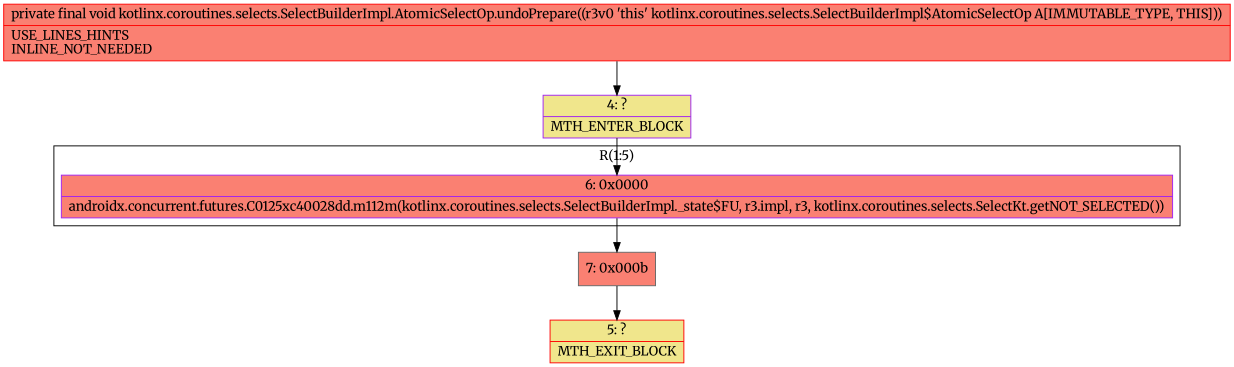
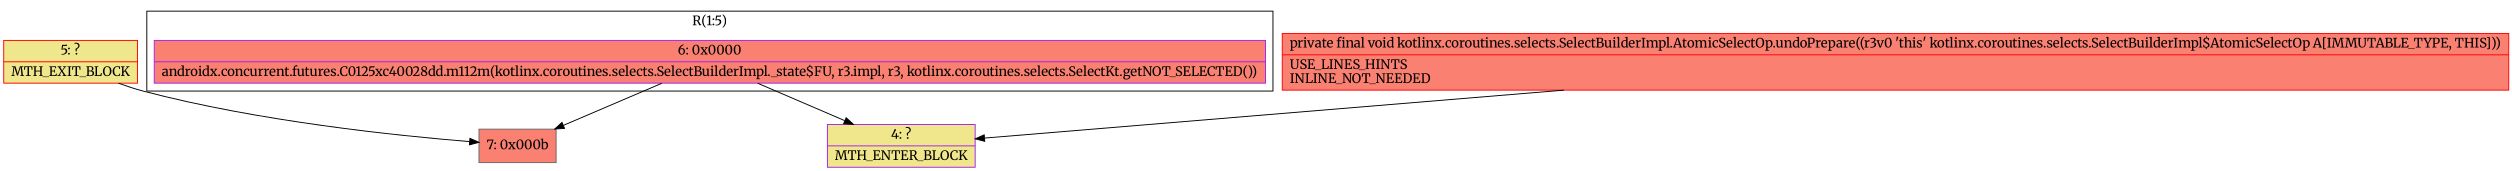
edge "4: ?" -> "6: 0x0000": reversed
edge "7: 0x000b" -> "5: ?": reversed
